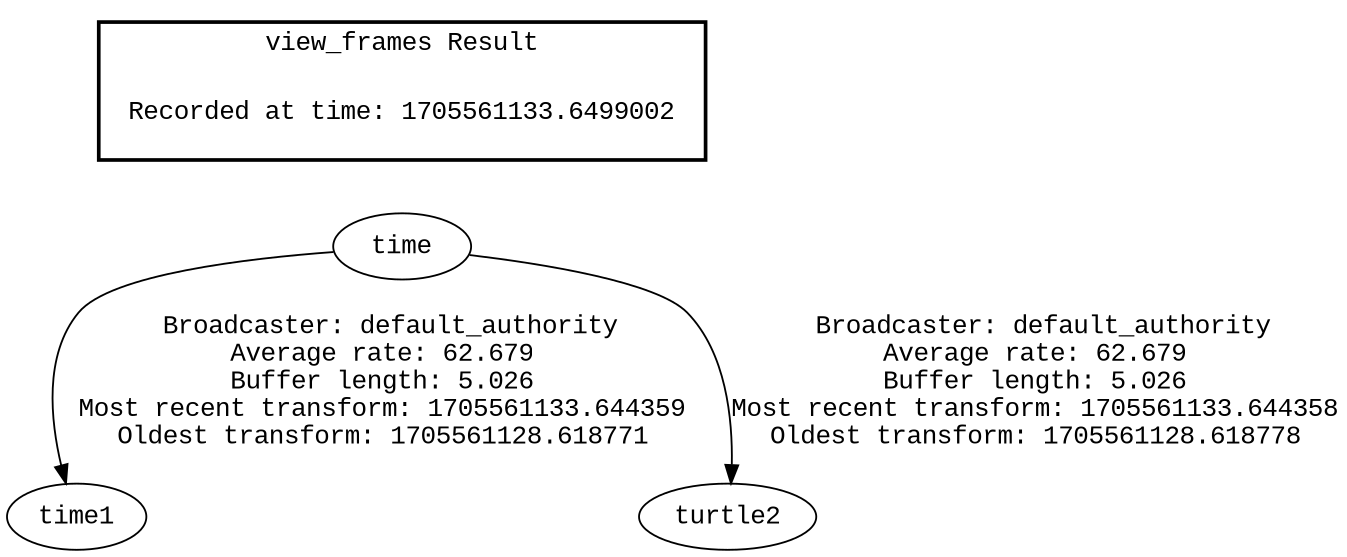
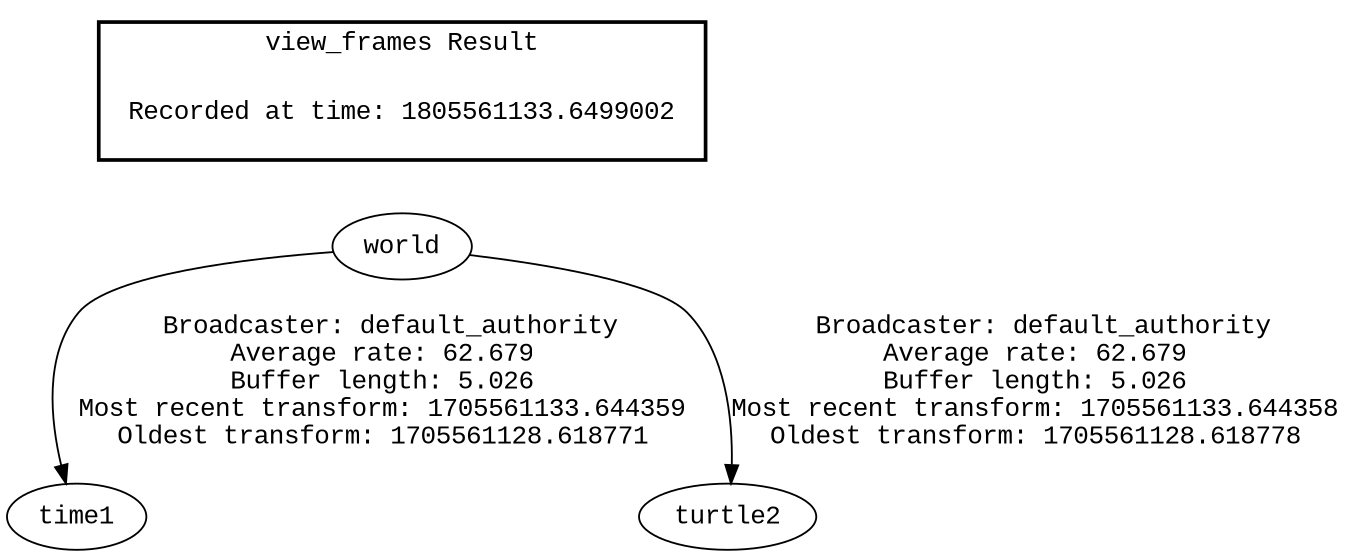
node "Recorded at time: 1705561133.6499002": label "Recorded at time: 1705561133.6499002" -> "Recorded at time: 1805561133.6499002"
node "time": label "time" -> "world"
